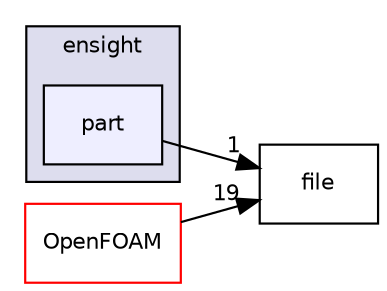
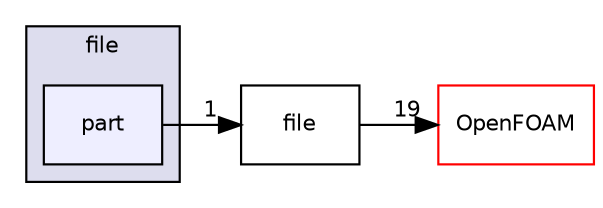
cluster "ensight": label "ensight" -> "file"
edge "OpenFOAM" -> "file": reversed
